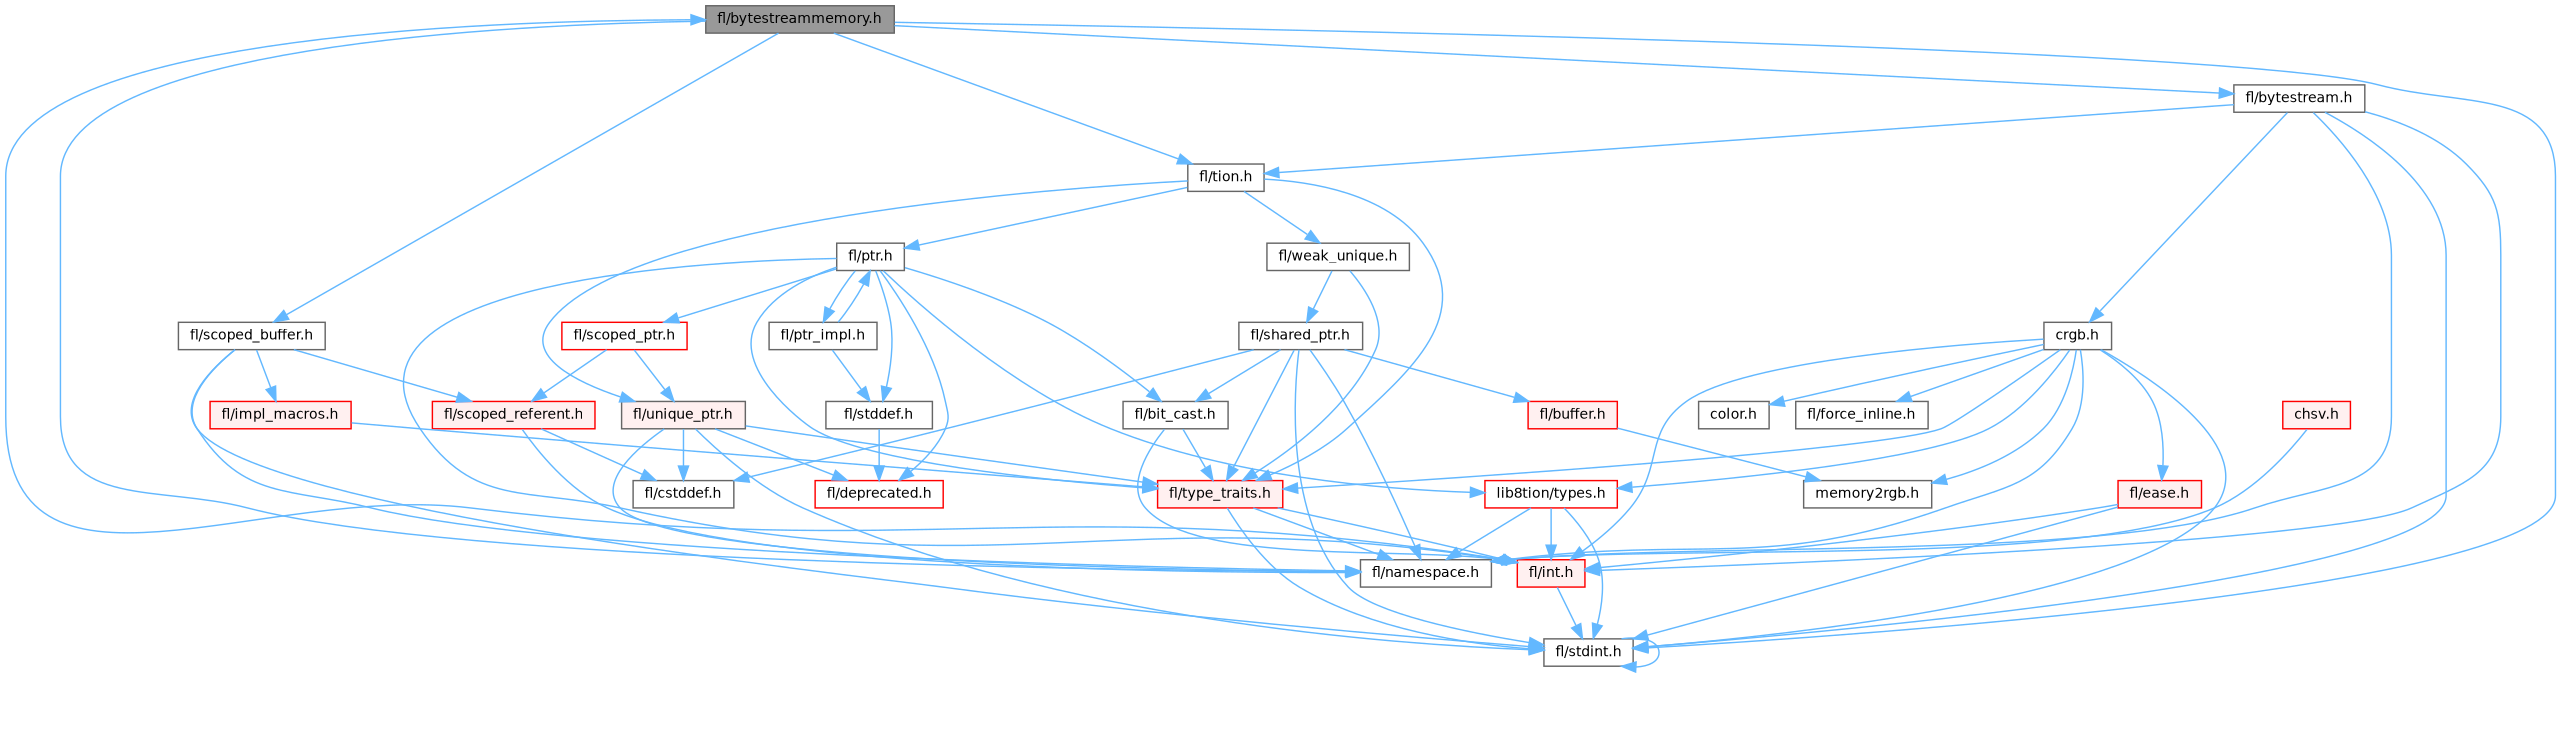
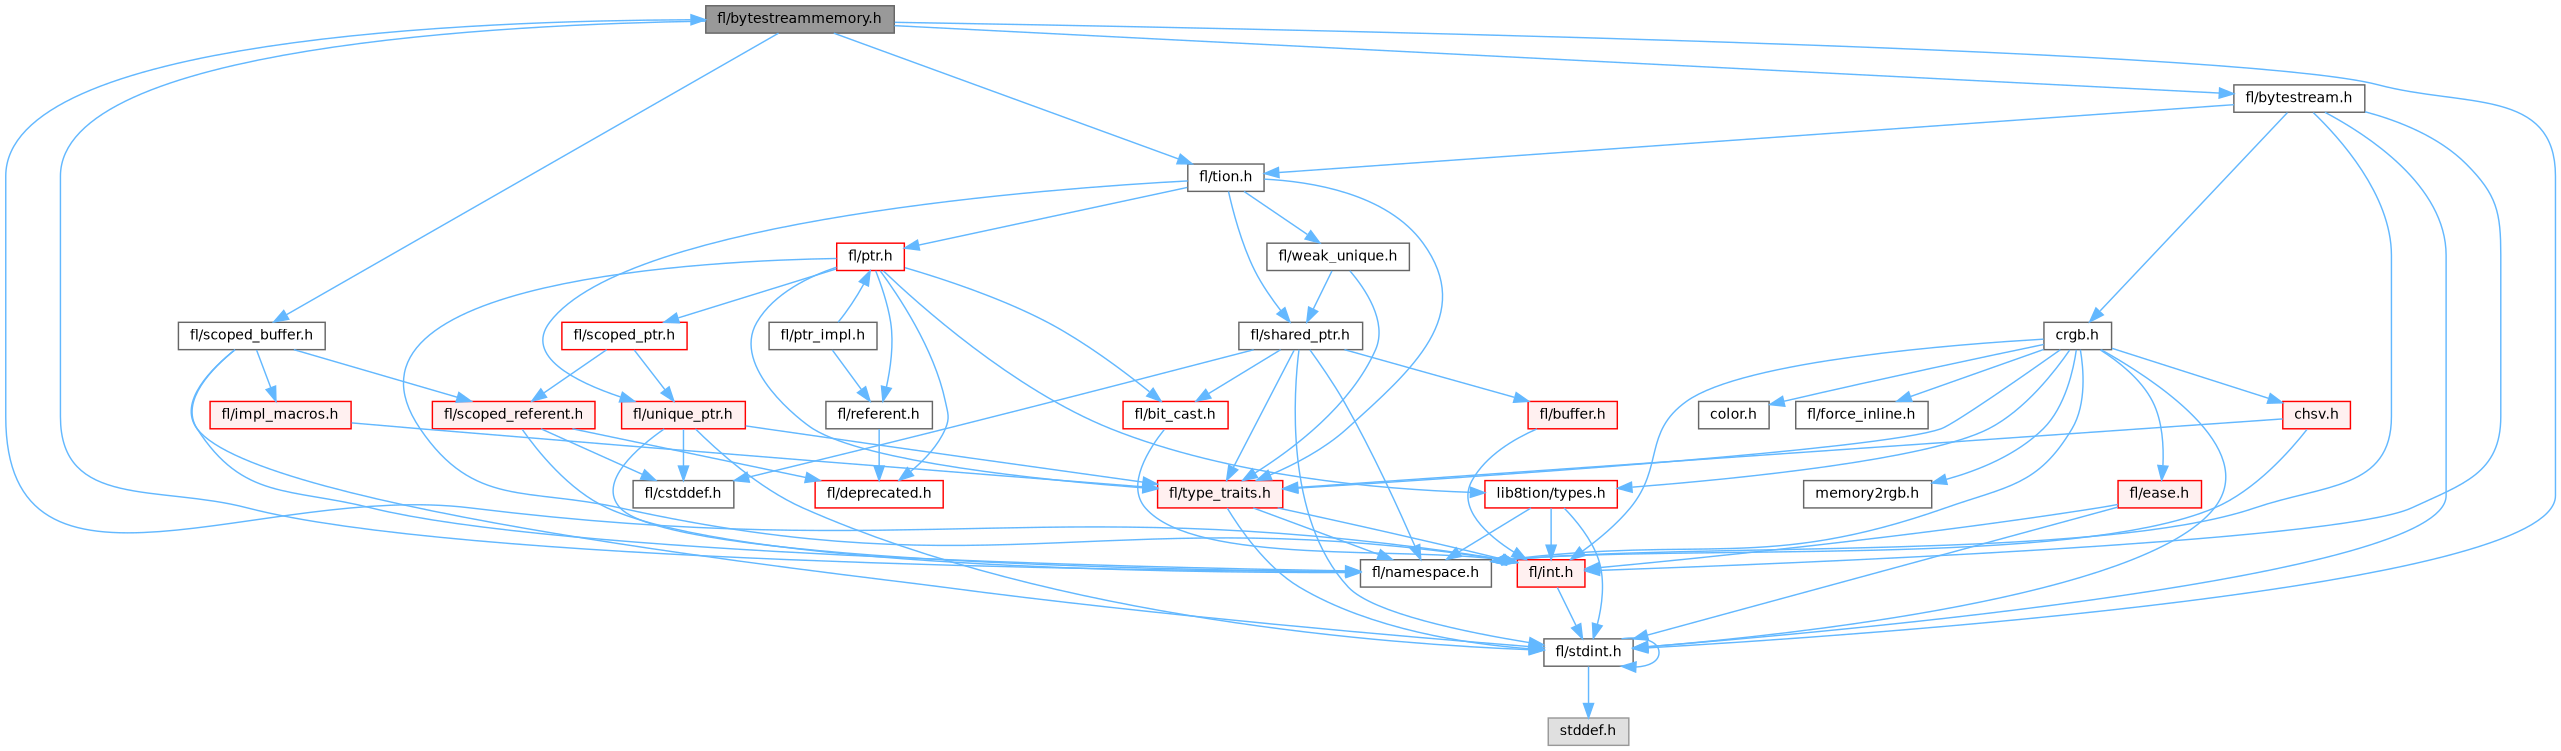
edge "fl/tion.h" -> "fl/shared_ptr.h": added
node "fl/ptr.h": color grey40 -> red
edge "fl/ptr.h" -> "fl/ptr_impl.h": removed
edge "crgb.h" -> "chsv.h": added
node "fl/unique_ptr.h": color grey40 -> red
node "fl/stddef.h": label "fl/stddef.h" -> "fl/referent.h"
node "fl/bit_cast.h": color grey40 -> red
edge "fl/bit_cast.h" -> "fl/type_traits.h": now "chsv.h" -> "fl/type_traits.h"
edge "fl/unique_ptr.h" -> "fl/deprecated.h": now "fl/scoped_referent.h" -> "fl/deprecated.h"
edge "fl/buffer.h" -> "memory2rgb.h": now "fl/buffer.h" -> "fl/int.h"
node "stddef.h": added
